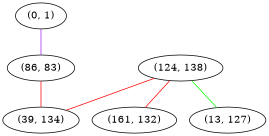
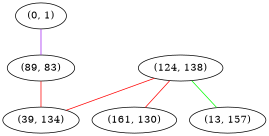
node "(86, 83)": label "(86, 83)" -> "(89, 83)"
node "(161, 132)": label "(161, 132)" -> "(161, 130)"
node "(13, 127)": label "(13, 127)" -> "(13, 157)"
